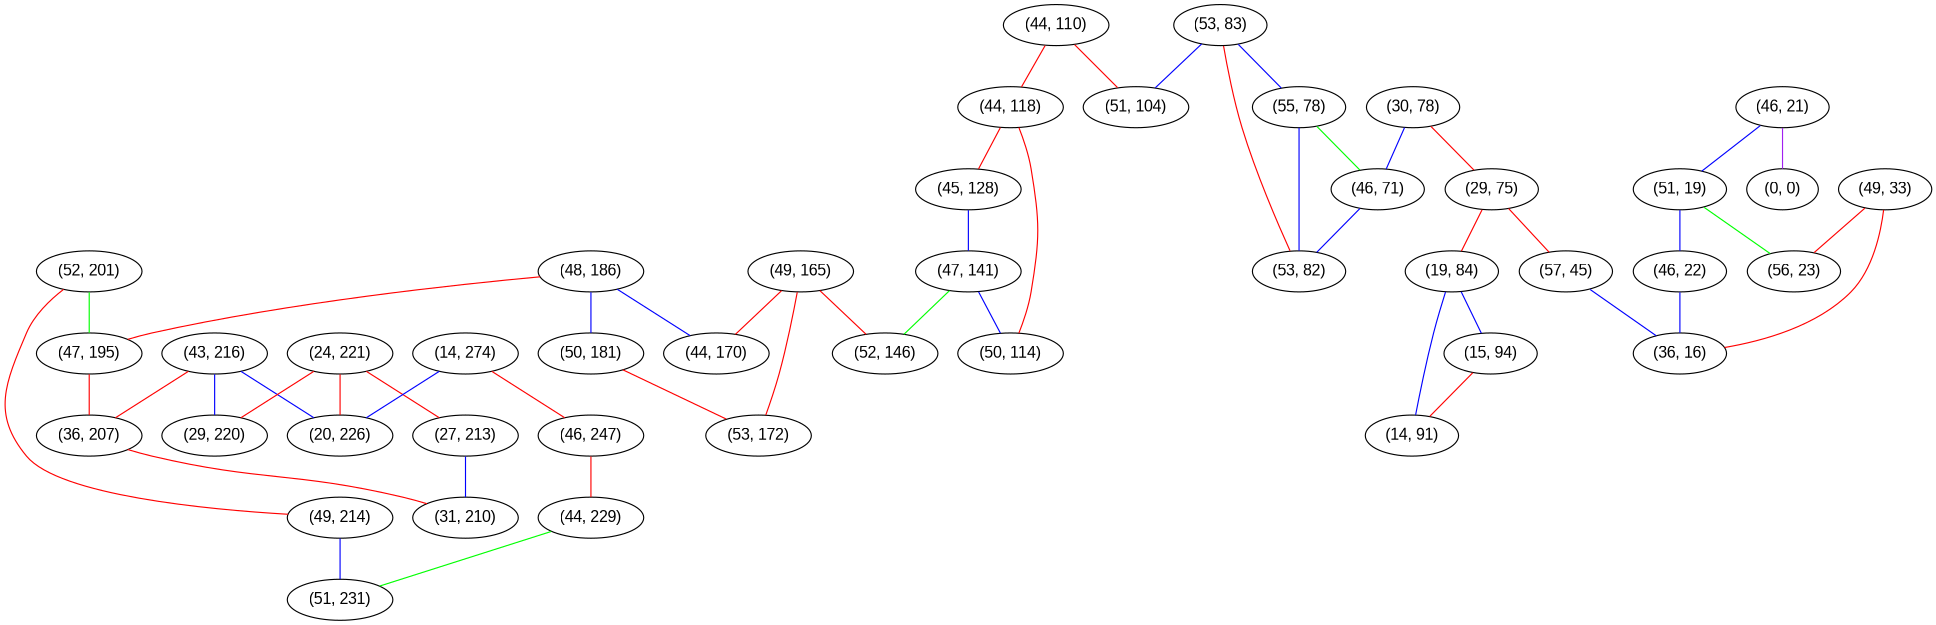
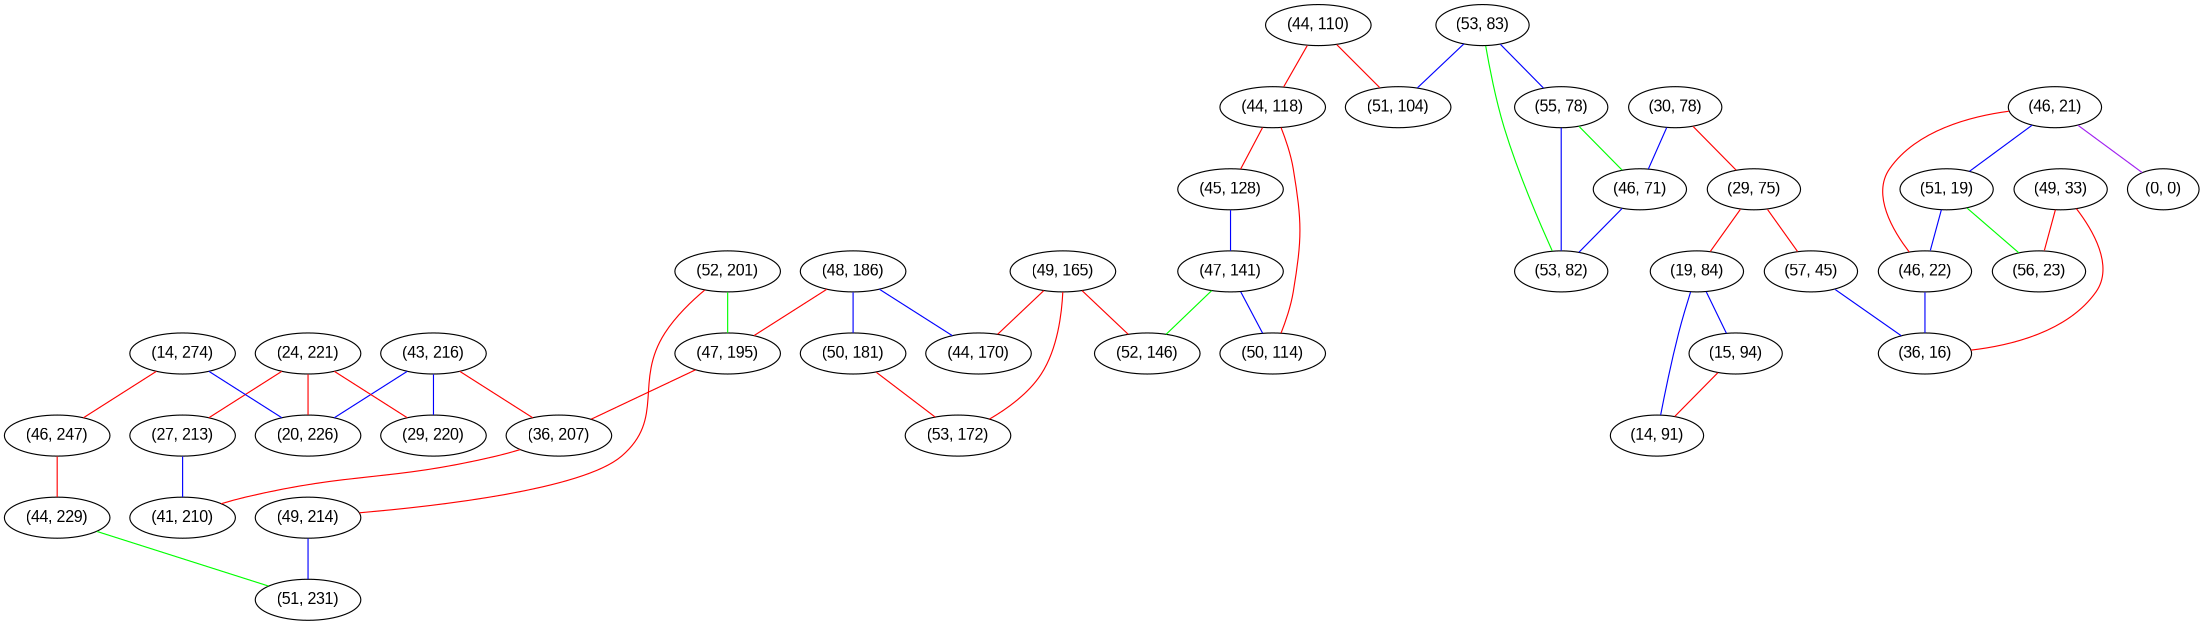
edge "(53, 83)" -- "(53, 82)": color red -> green
edge "(46, 21)" -- "(46, 22)": added
node "(31, 210)": label "(31, 210)" -> "(41, 210)"
